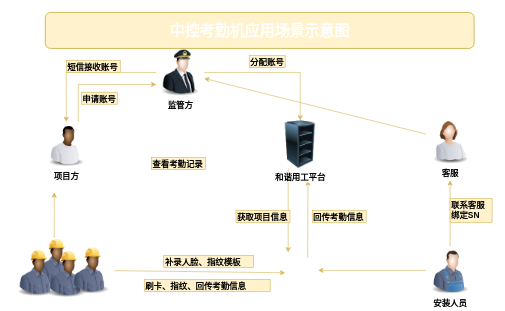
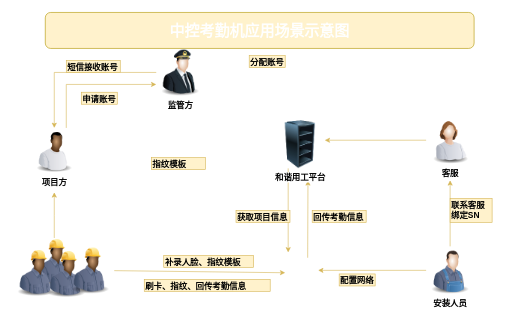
edge "监管方" -> "和谐用工平台": removed
edge "客服" -> "监管方": now "客服" -> "和谐用工平台"
node "项目方": moved (66, 144) -> (54, 150)
node "查看考勤记录": label "查看考勤记录" -> "指纹模板"
node "配置网络": added
